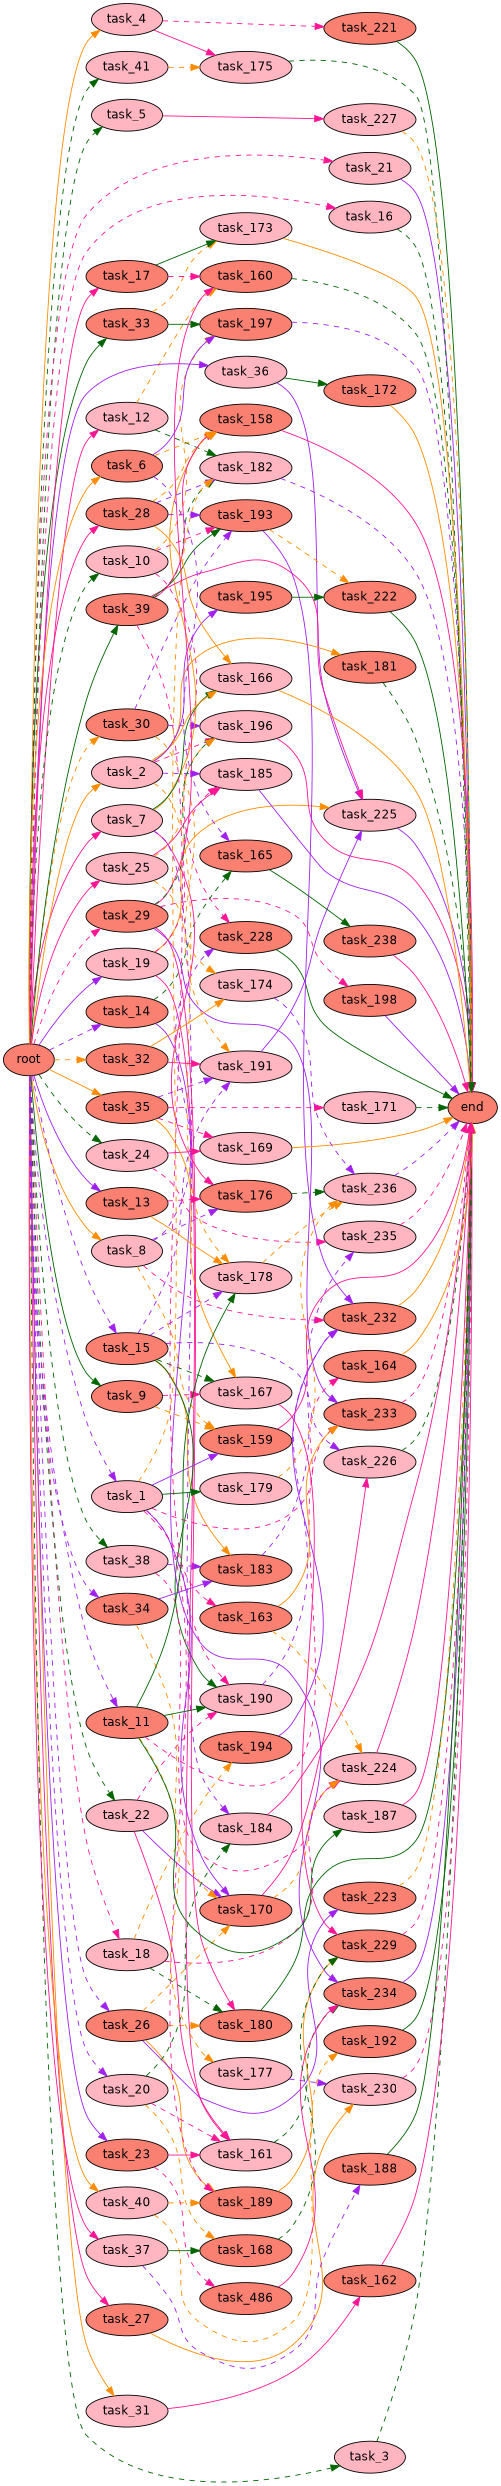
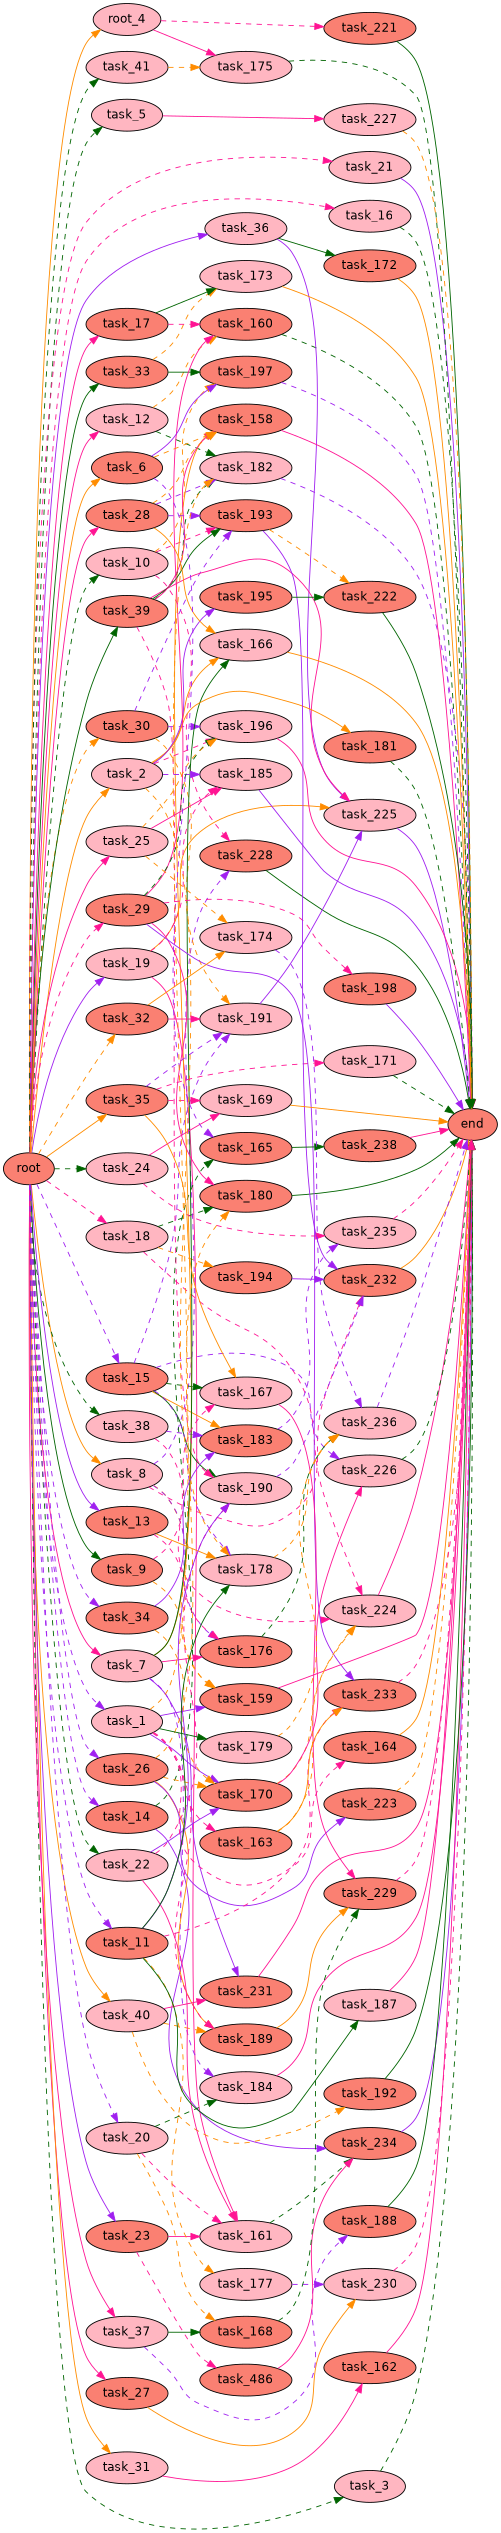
node "task_4": label "task_4" -> "root_4"
edge "task_11" -> "task_190": color darkgreen -> purple
node "task_231": added
